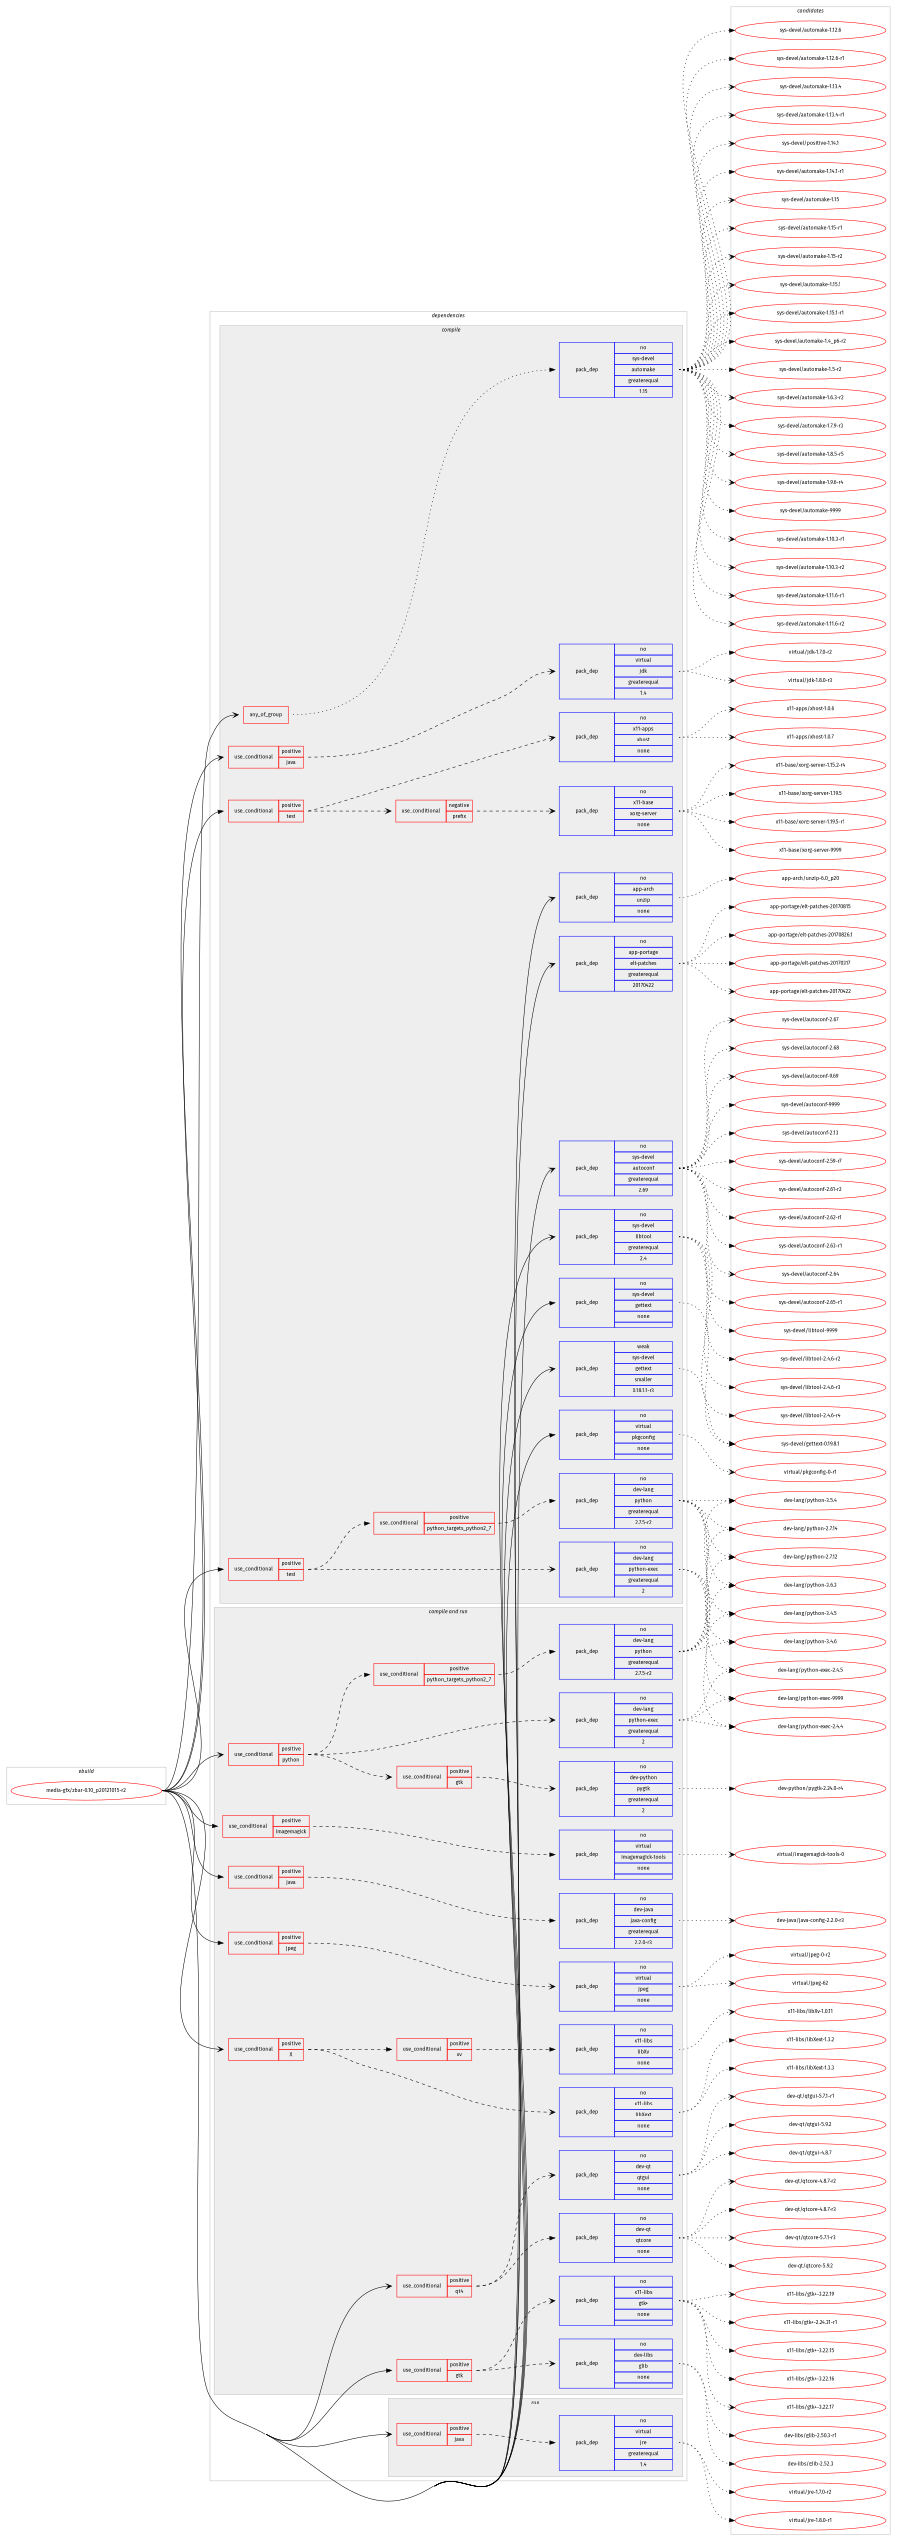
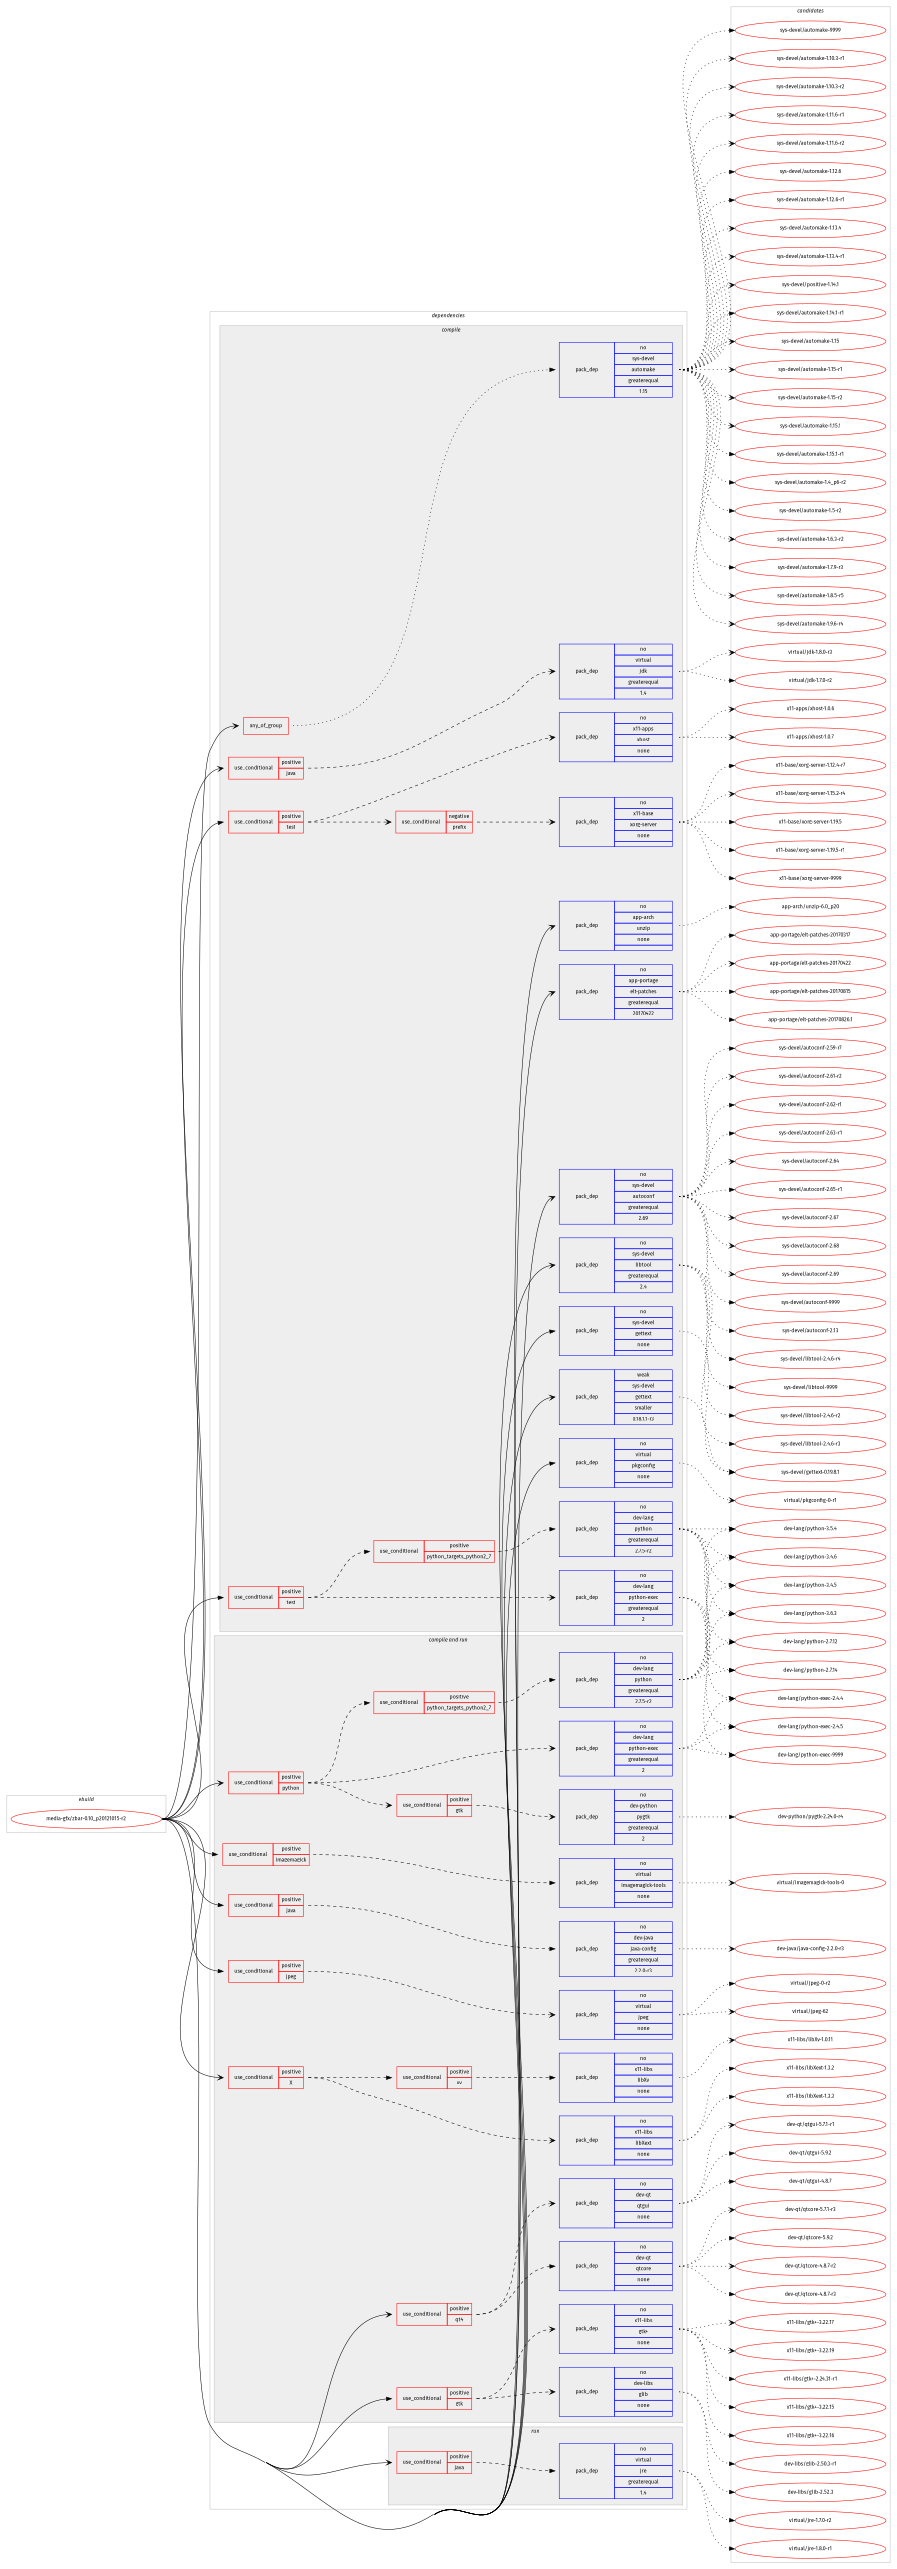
node "x11-base/xorg-server-1.12.4-r7": added
node "sys-devel/autoconf-9.69": label "sys-devel/autoconf-9.69" -> "sys-devel/autoconf-2.69"
